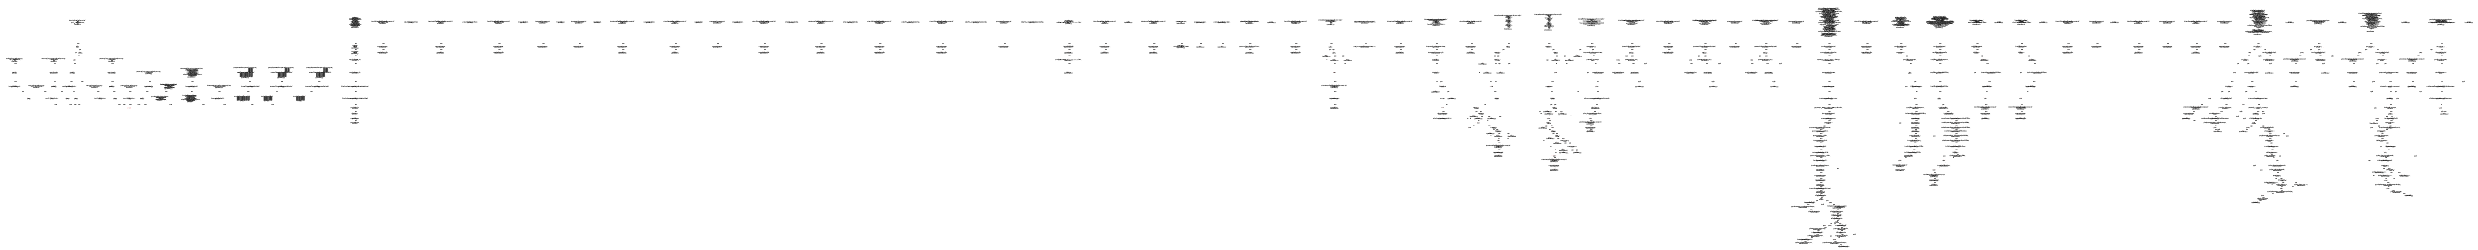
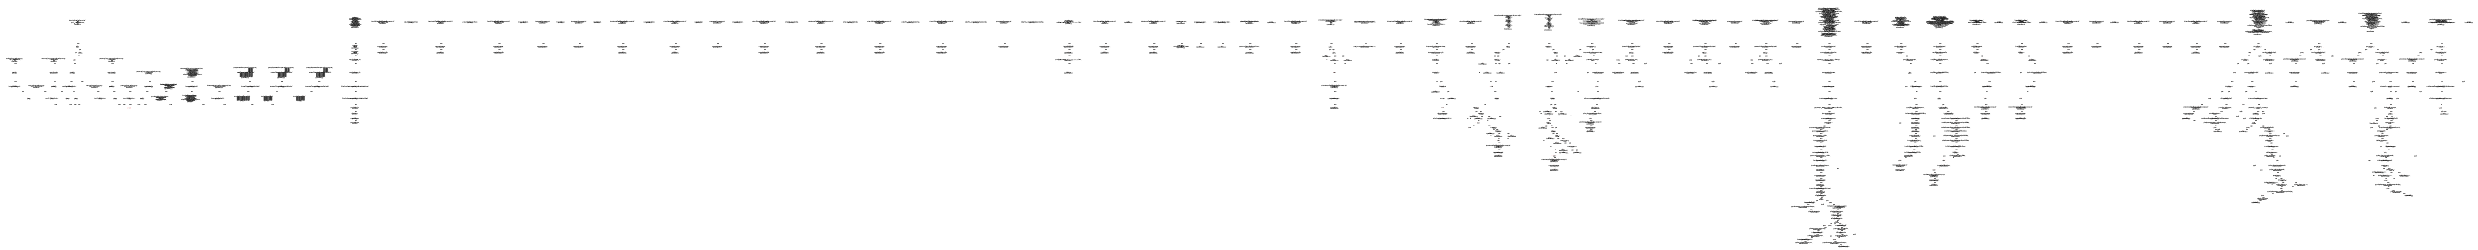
edge "257_ ratio = 100; 1605-expression_statement-258-258" -> "258_ if_depth == 2 1609-if-259-269": now "256_ if_depth == 1 1600-if-257-269" -> "258_ if_depth == 2 1609-if-259-269"
